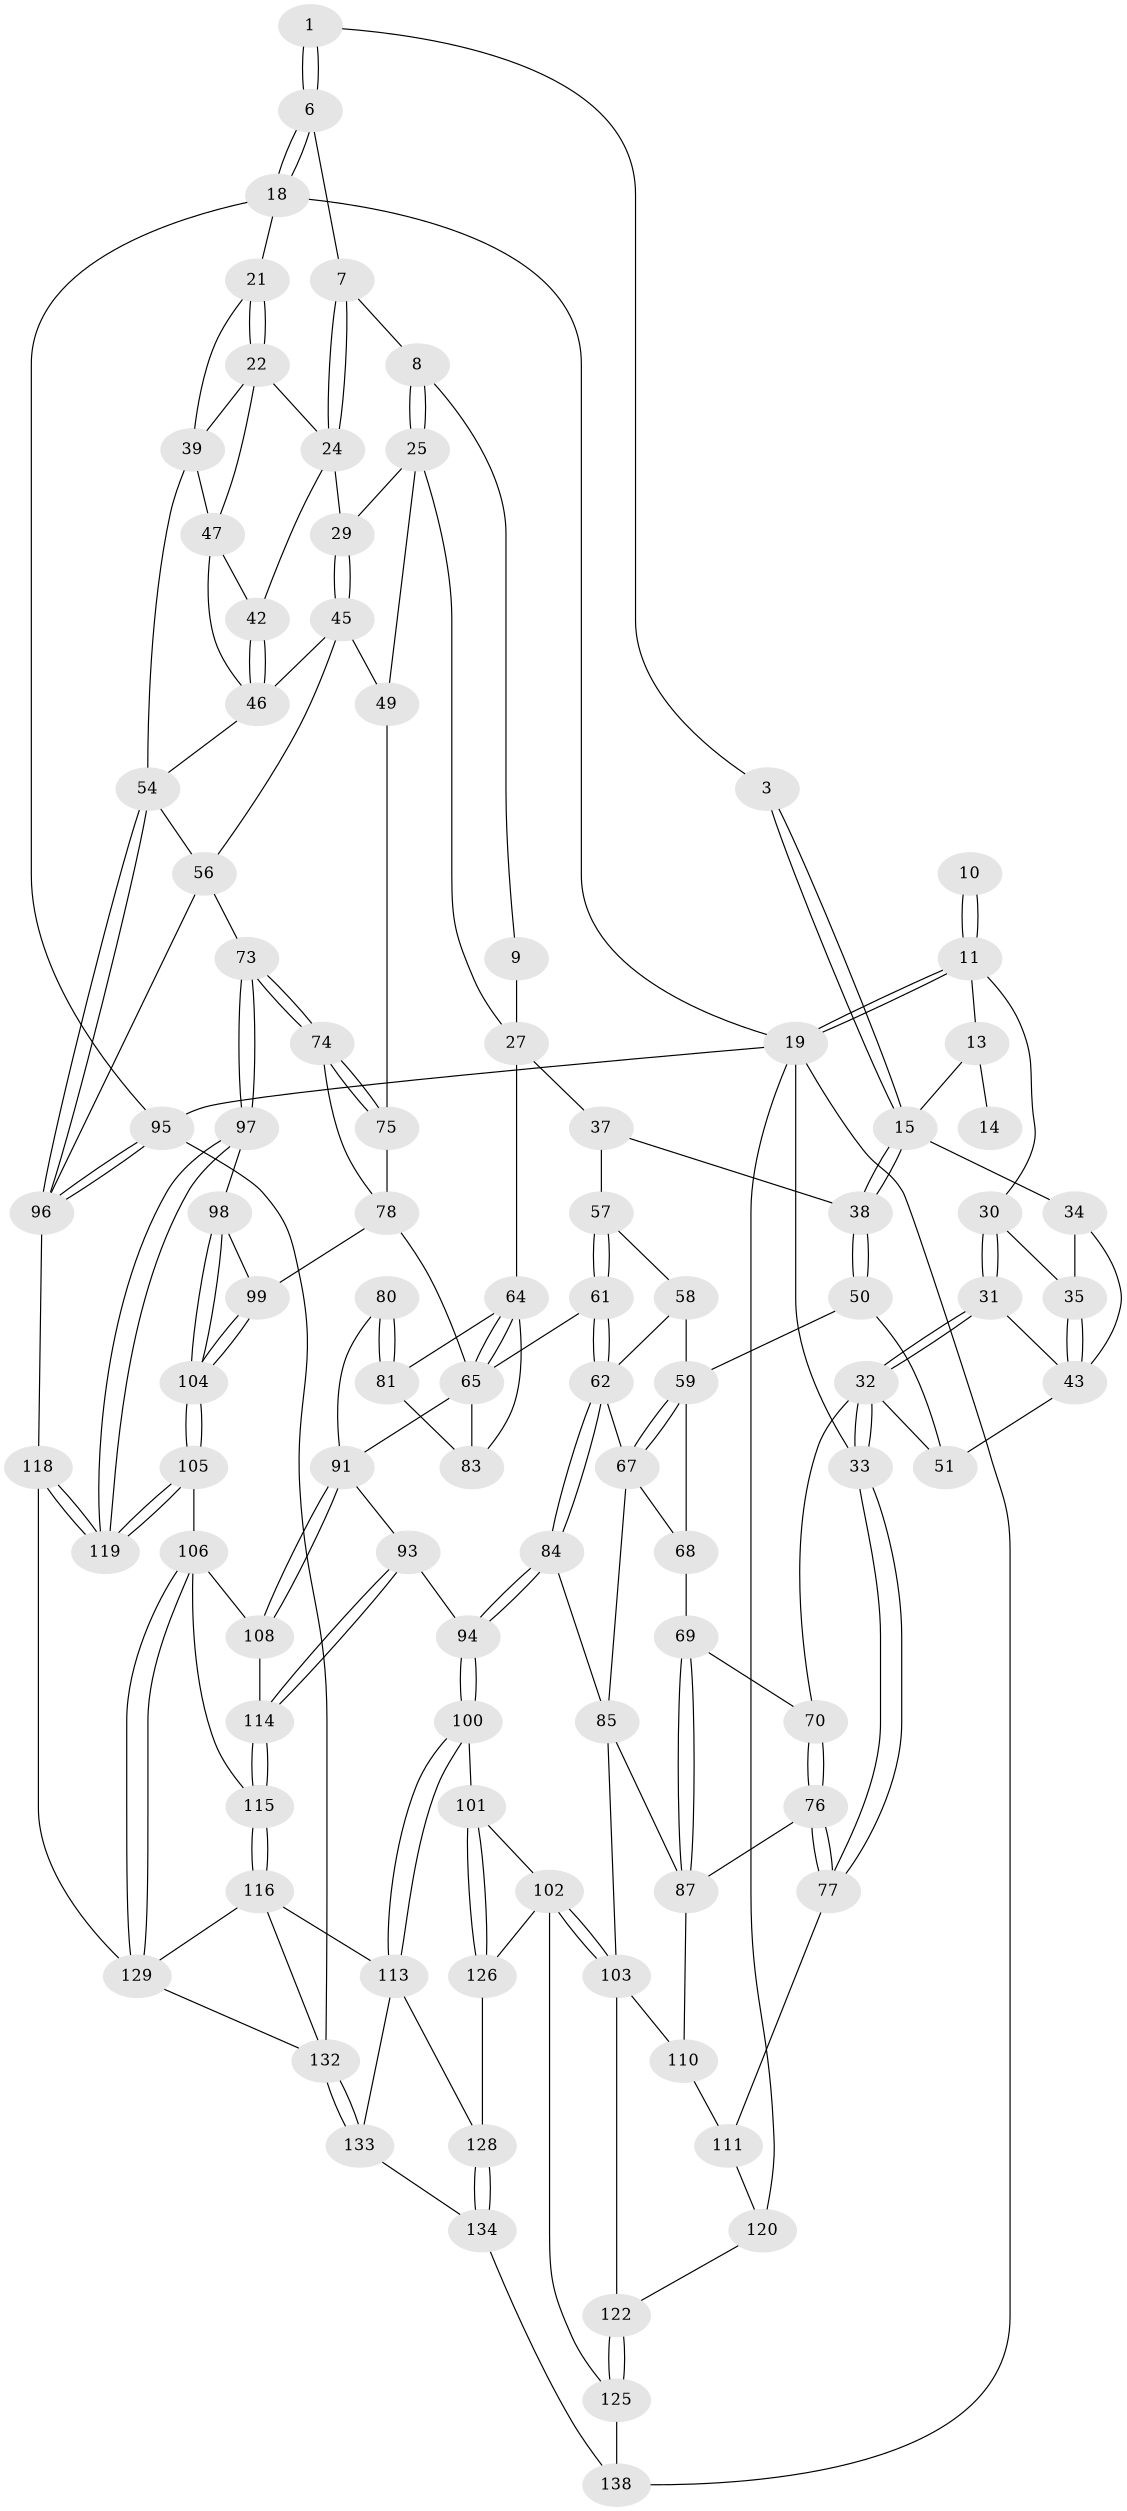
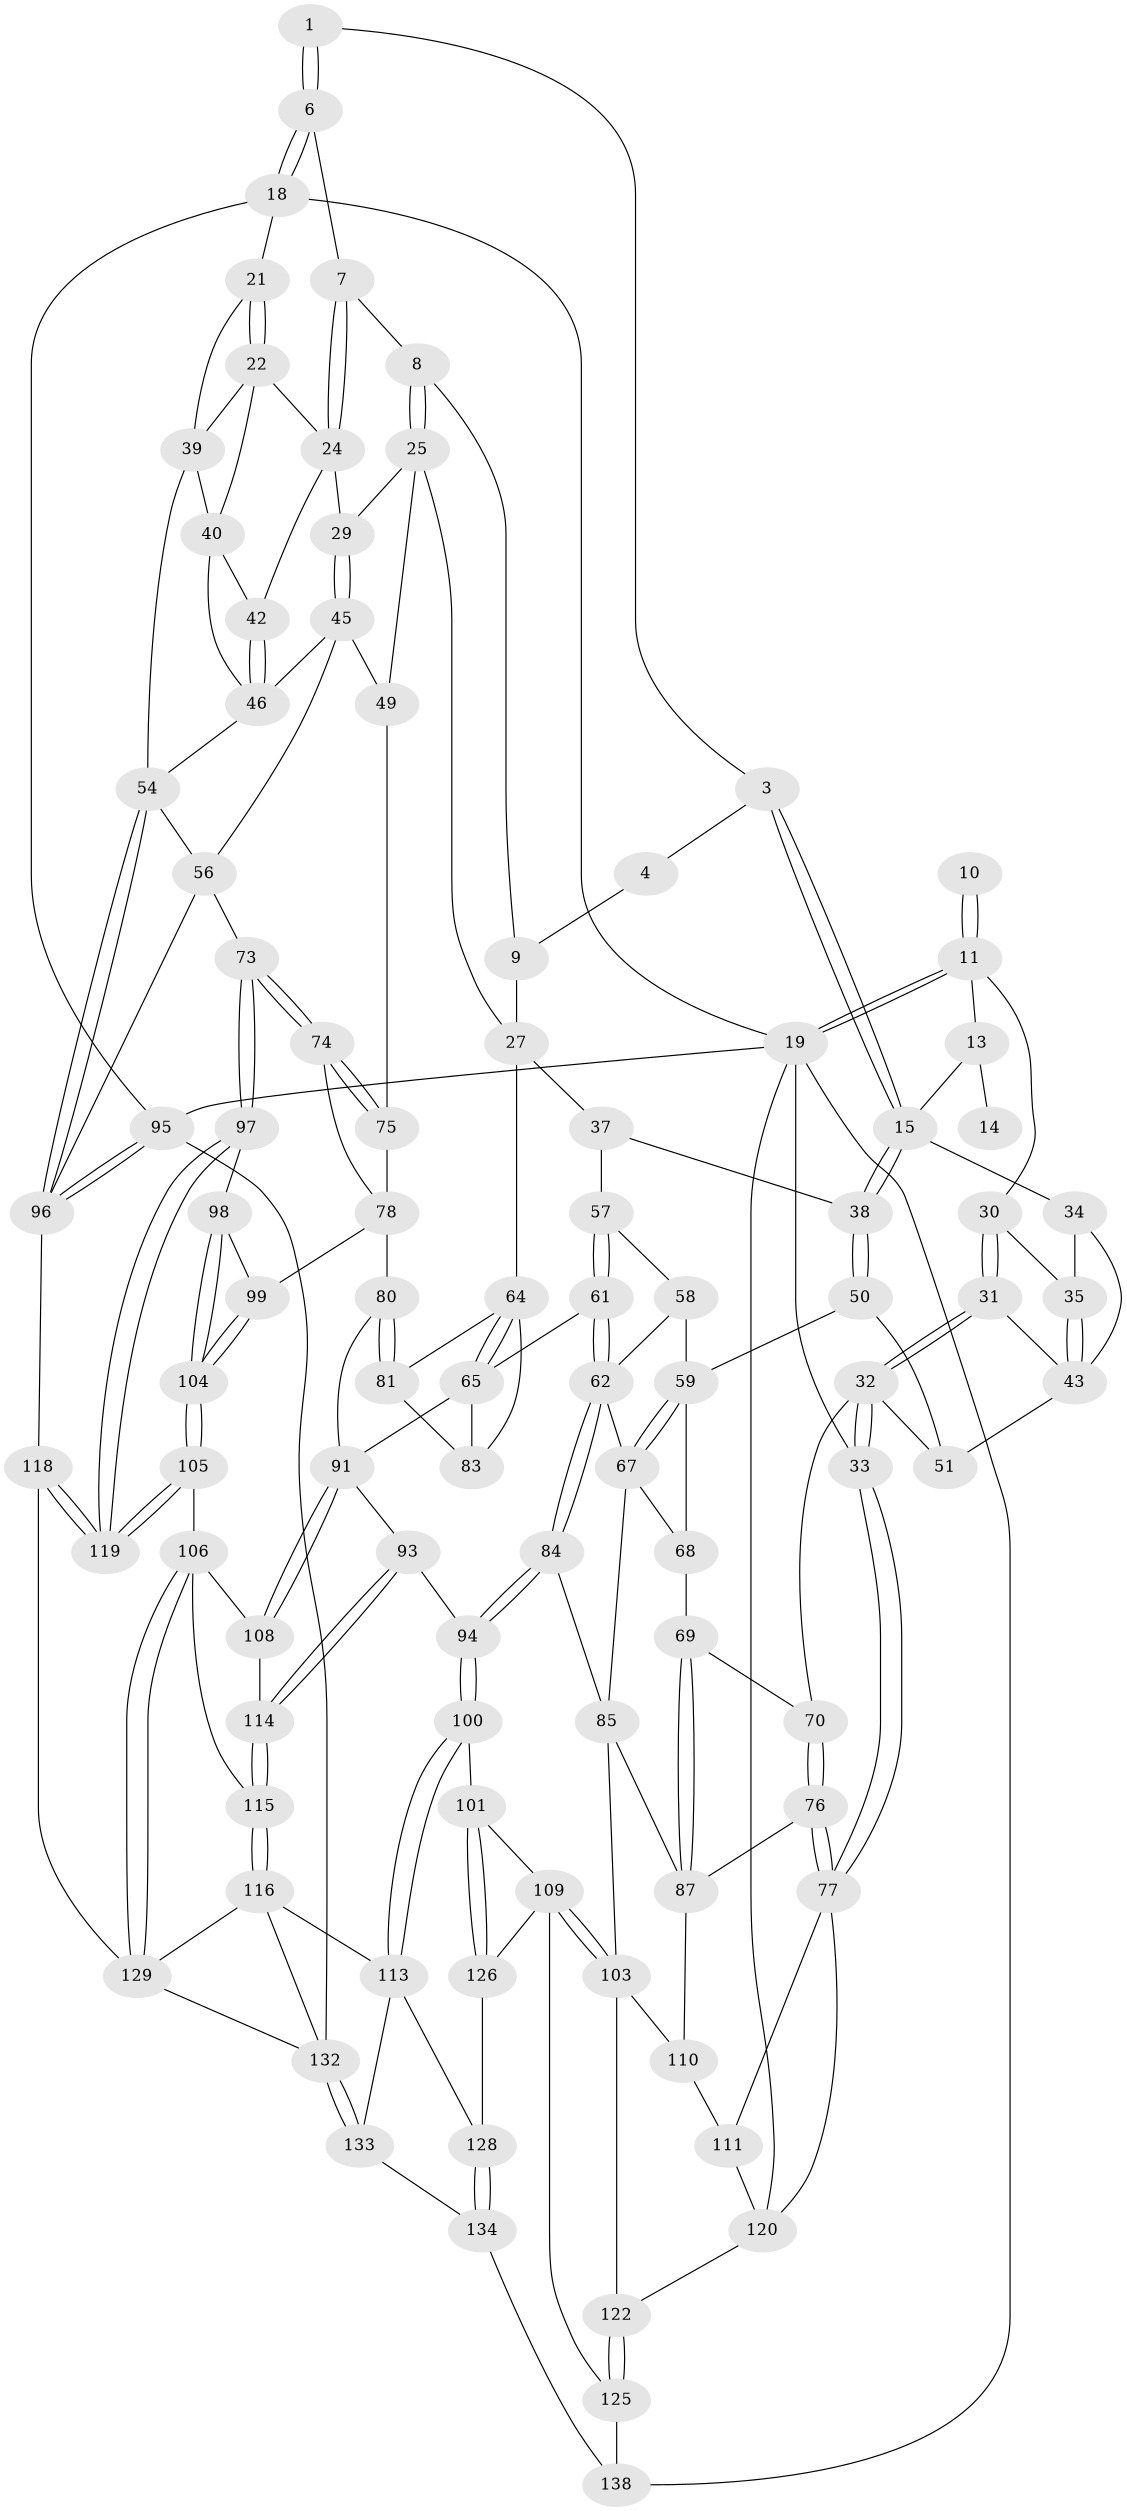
node "47": label "47" -> "40"
node "4": added
edge "78" -- "65": now "78" -- "80"
node "102": label "102" -> "109"
edge "77" -- "120": added
